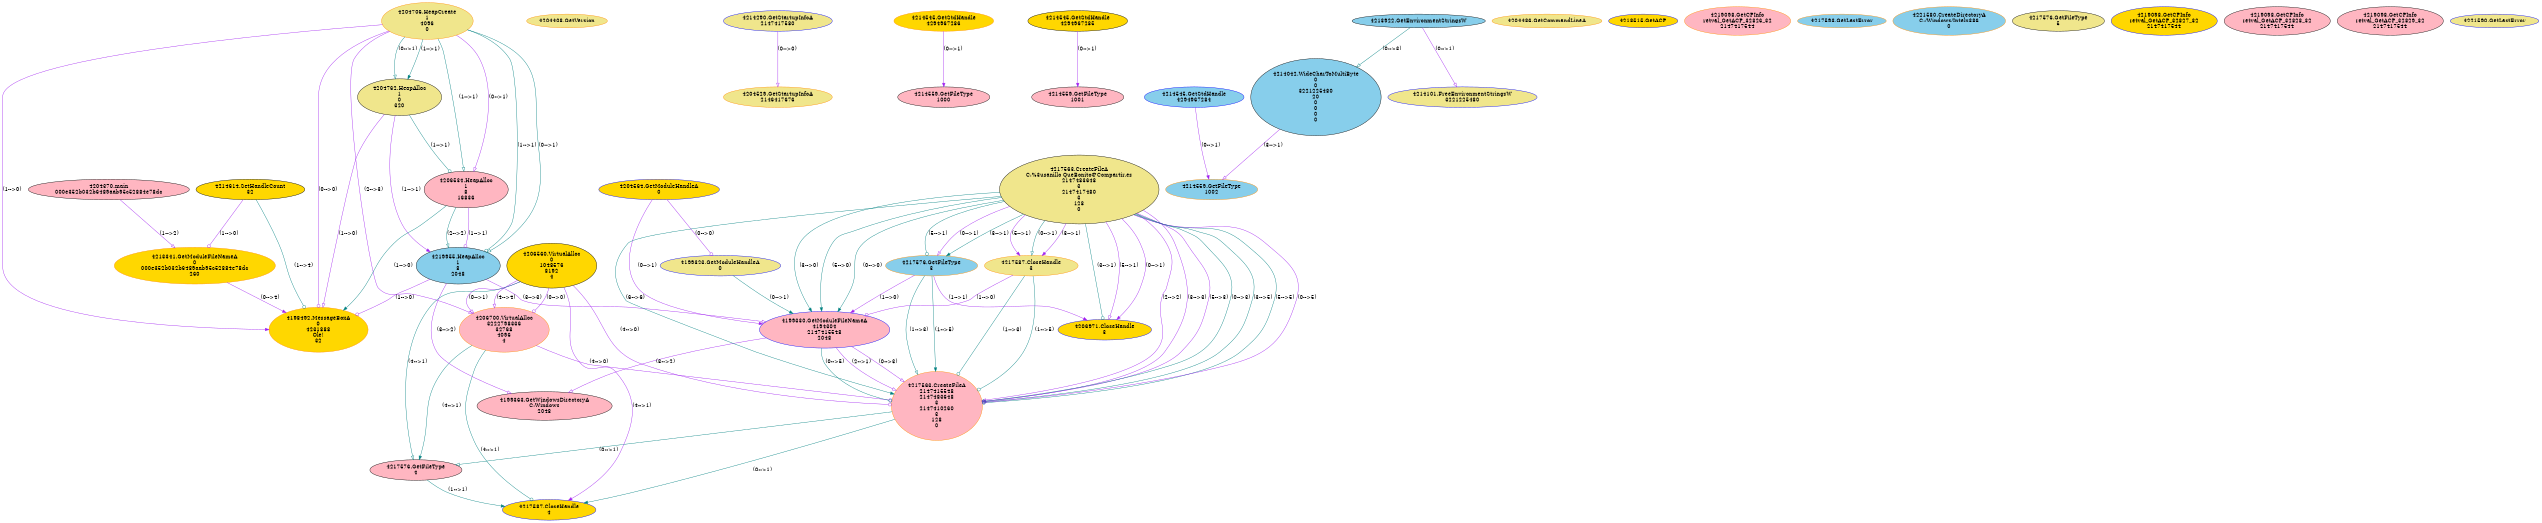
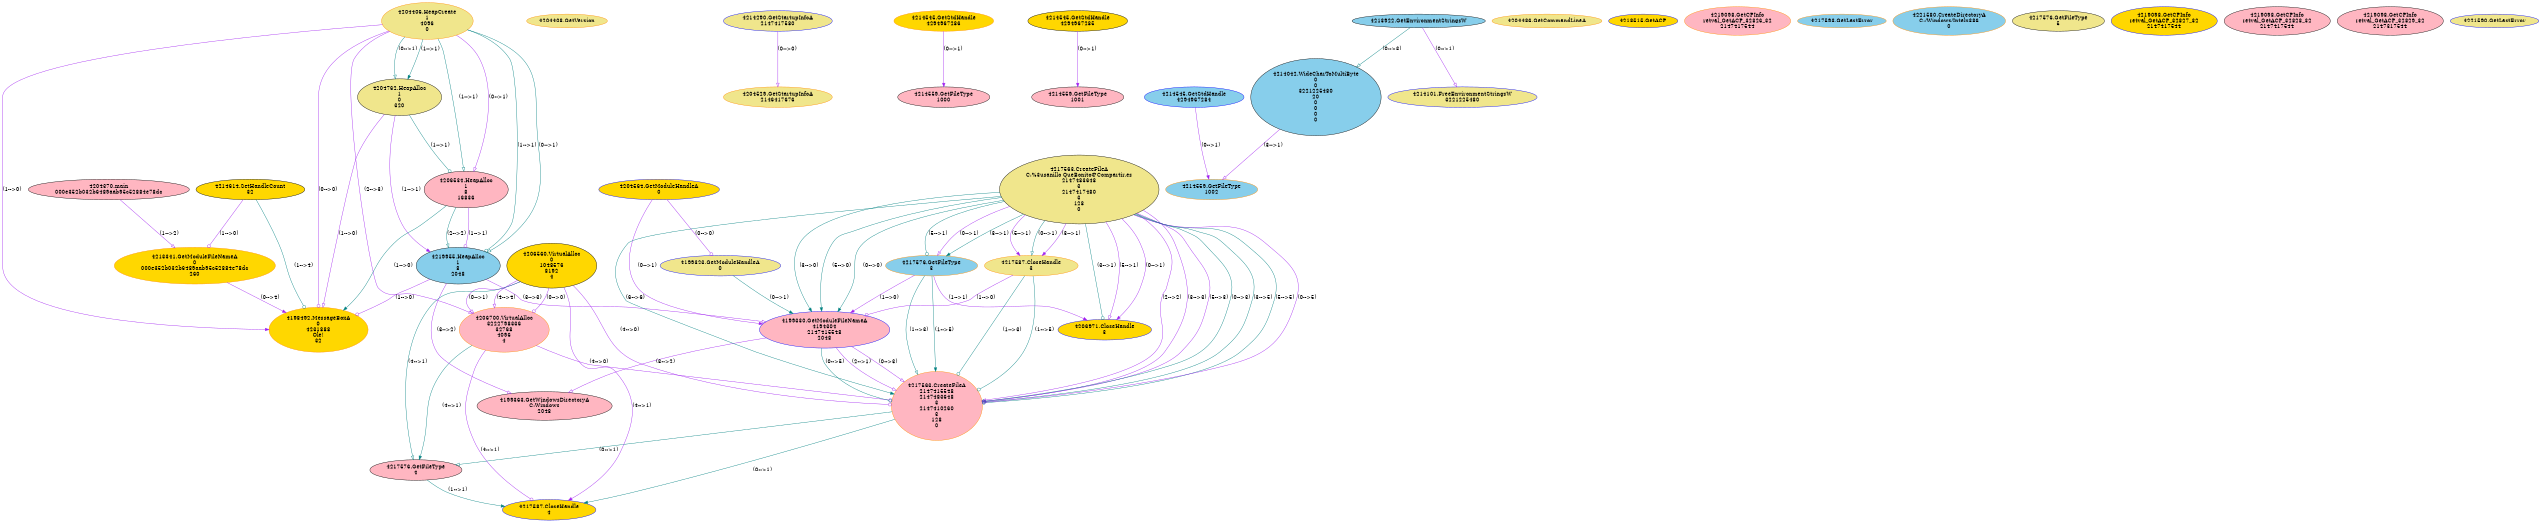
node "4204706.HeapCreate 1 4096 0": label "4204706.HeapCreate 1 4096 0" -> "4204406.HeapCreate 1 4096 0"
node "4219098.GetCPInfo retval_GetACP_32829_32 2147417544": label "4219098.GetCPInfo retval_GetACP_32829_32 2147417544" -> "4219098.GetCPInfo retval_GetACP_32829_32 2147317544"
edge "4206700.VirtualAlloc 3222798336 32768 4096 4" -> "4217587.CloseHandle 4": color teal -> purple
